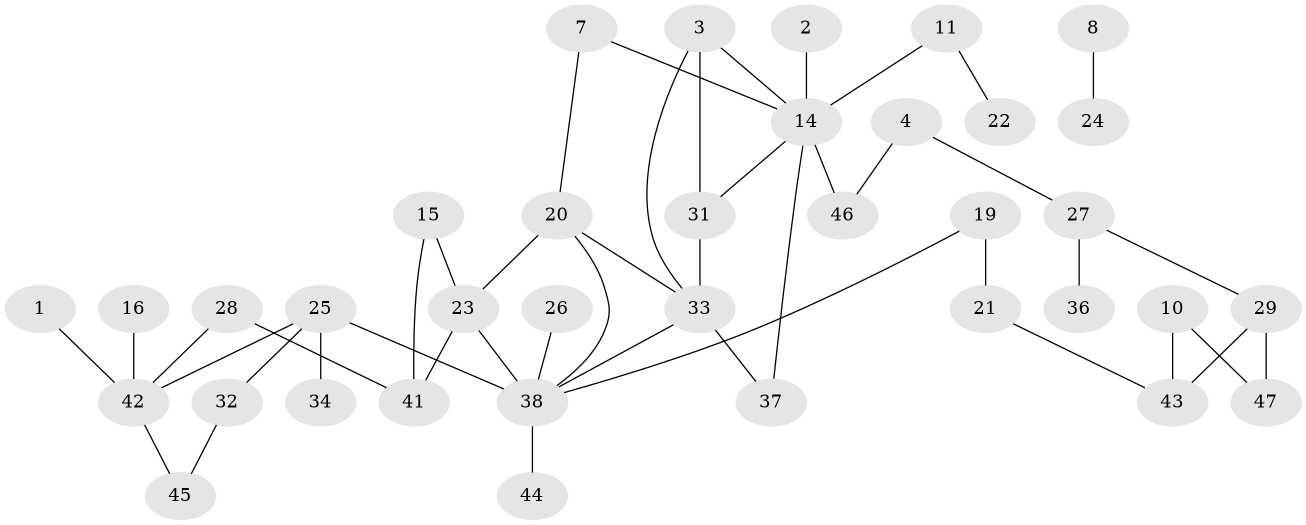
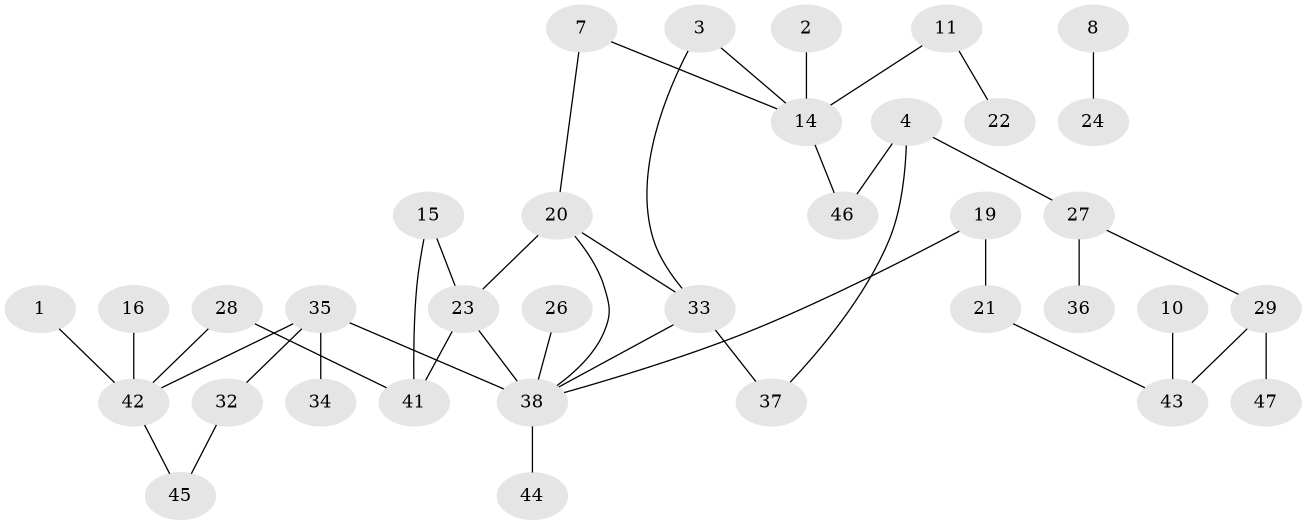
node "31": removed
edge "14" -- "37": now "4" -- "37"
node "25": label "25" -> "35"
edge "10" -- "47": removed
